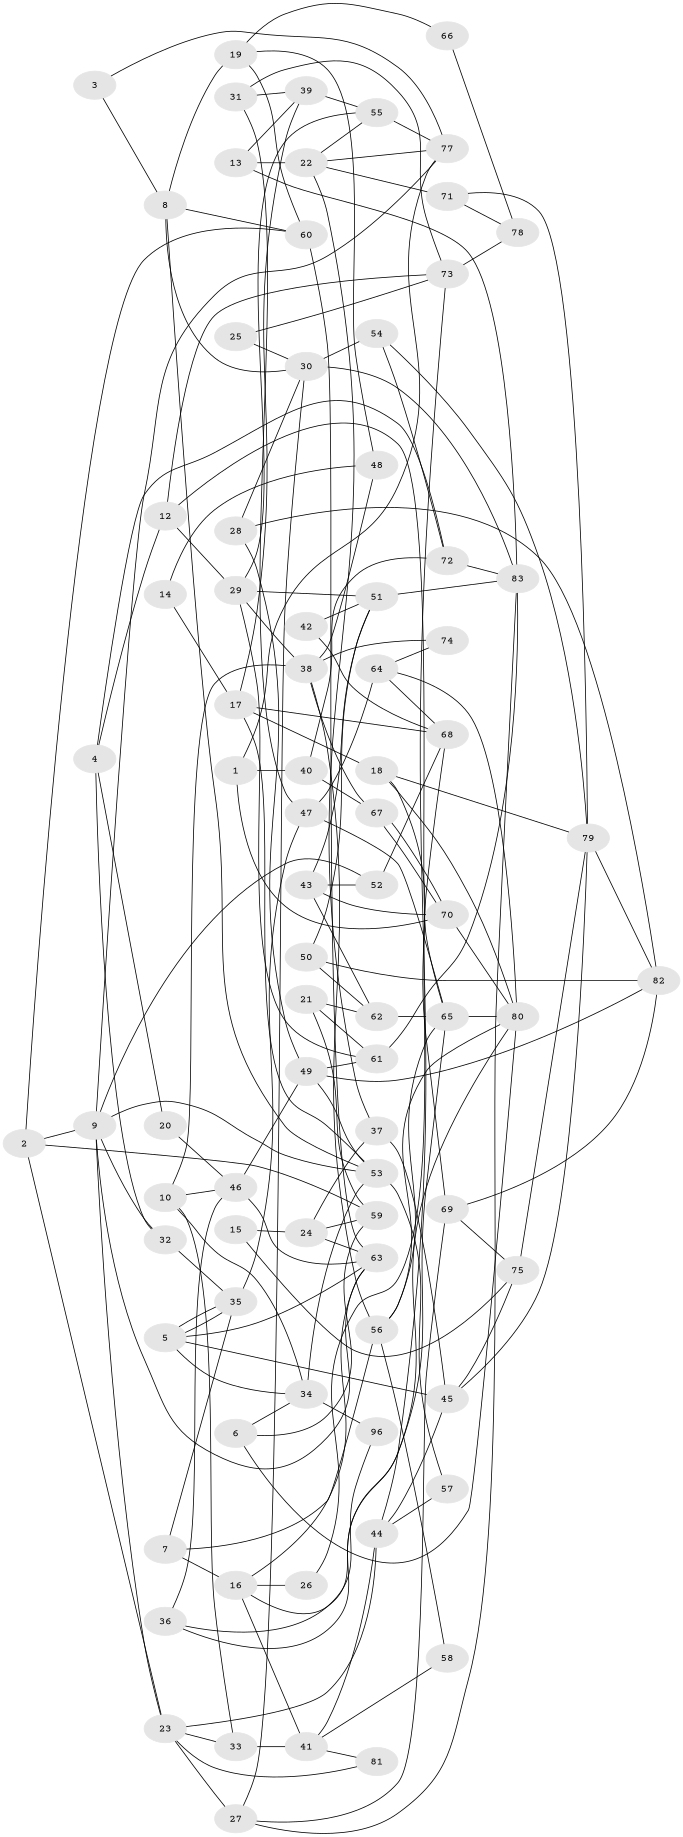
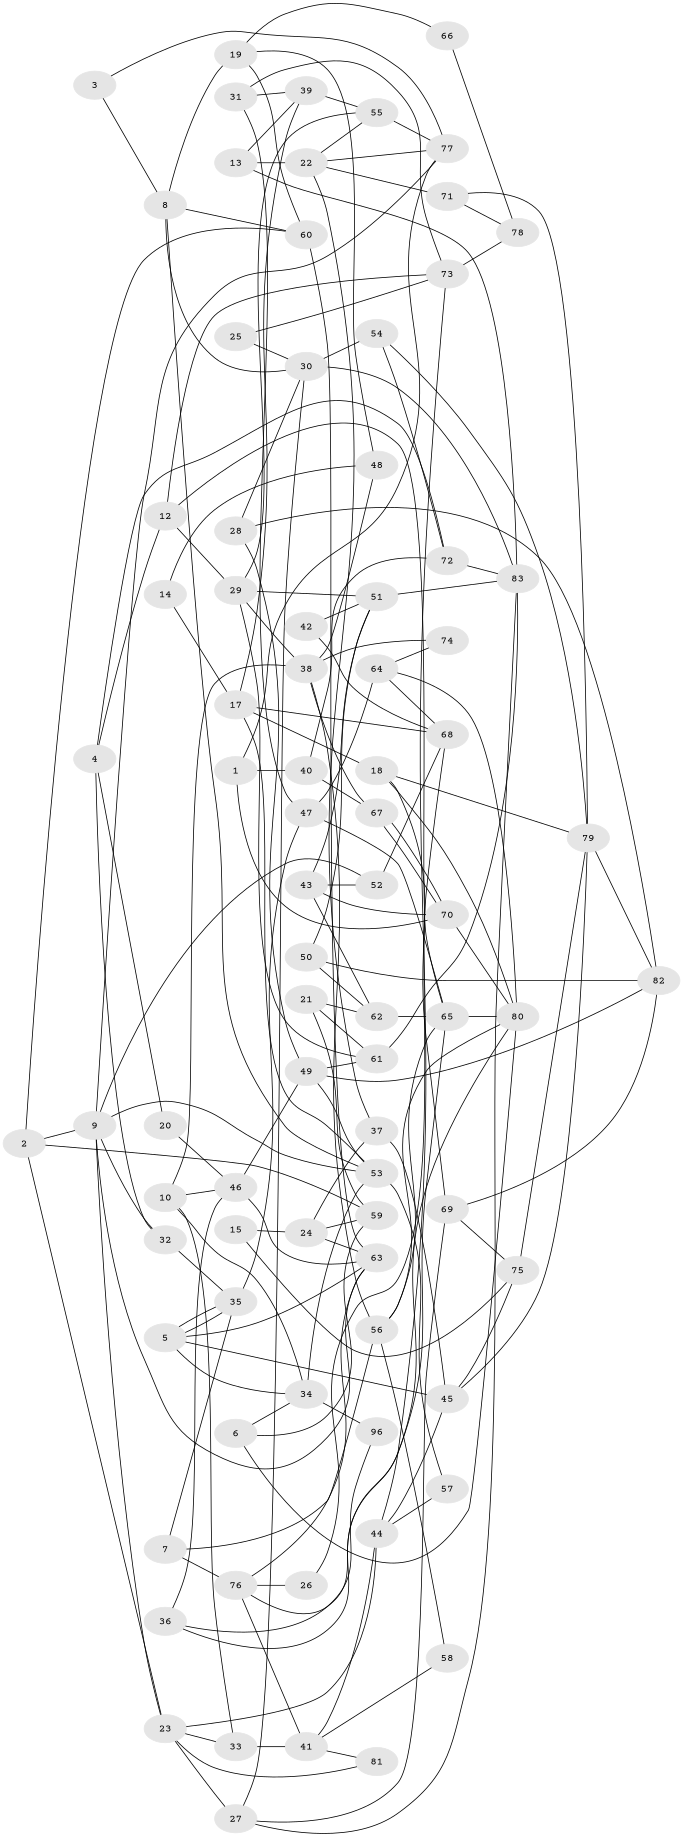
node "16": label "16" -> "76"
